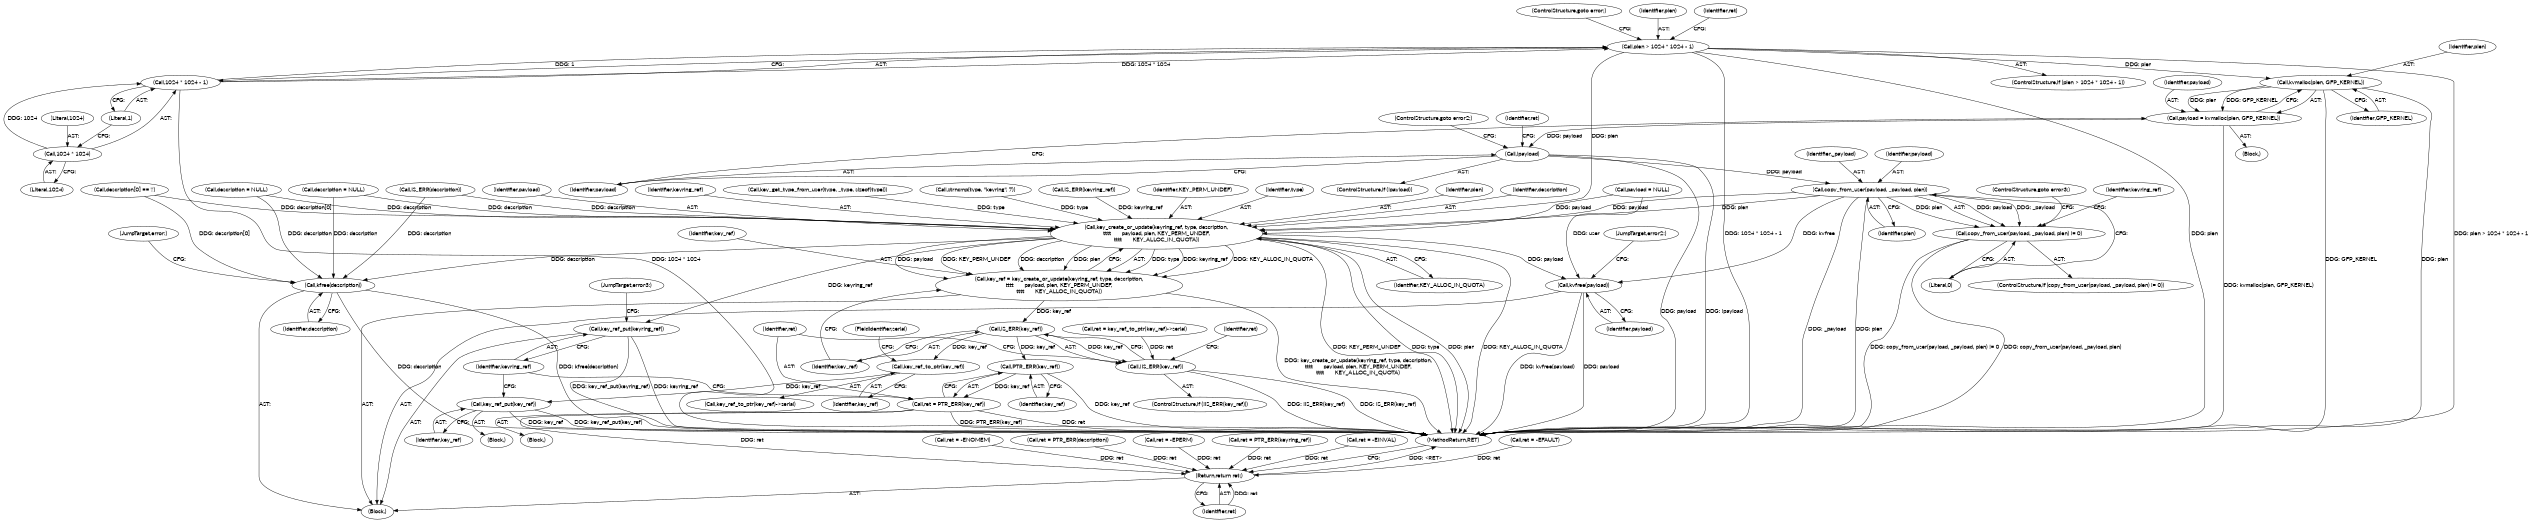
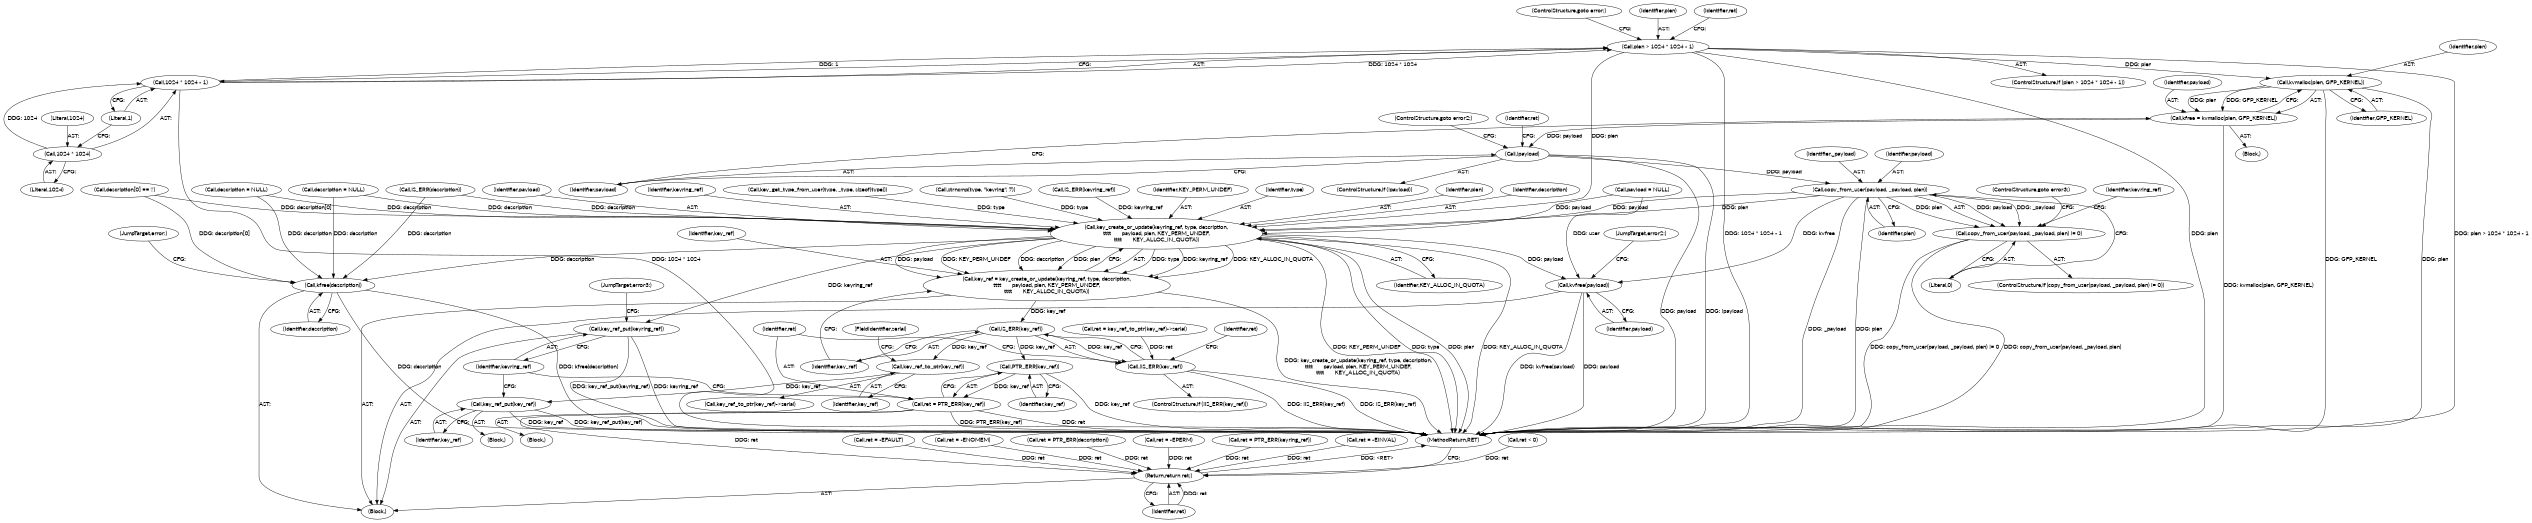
node "(Call,payload = kvmalloc(plen, GFP_KERNEL))": label "(Call,payload = kvmalloc(plen, GFP_KERNEL))" -> "(Call,kfree = kvmalloc(plen, GFP_KERNEL))"
node "(Call,ret < 0)": added
